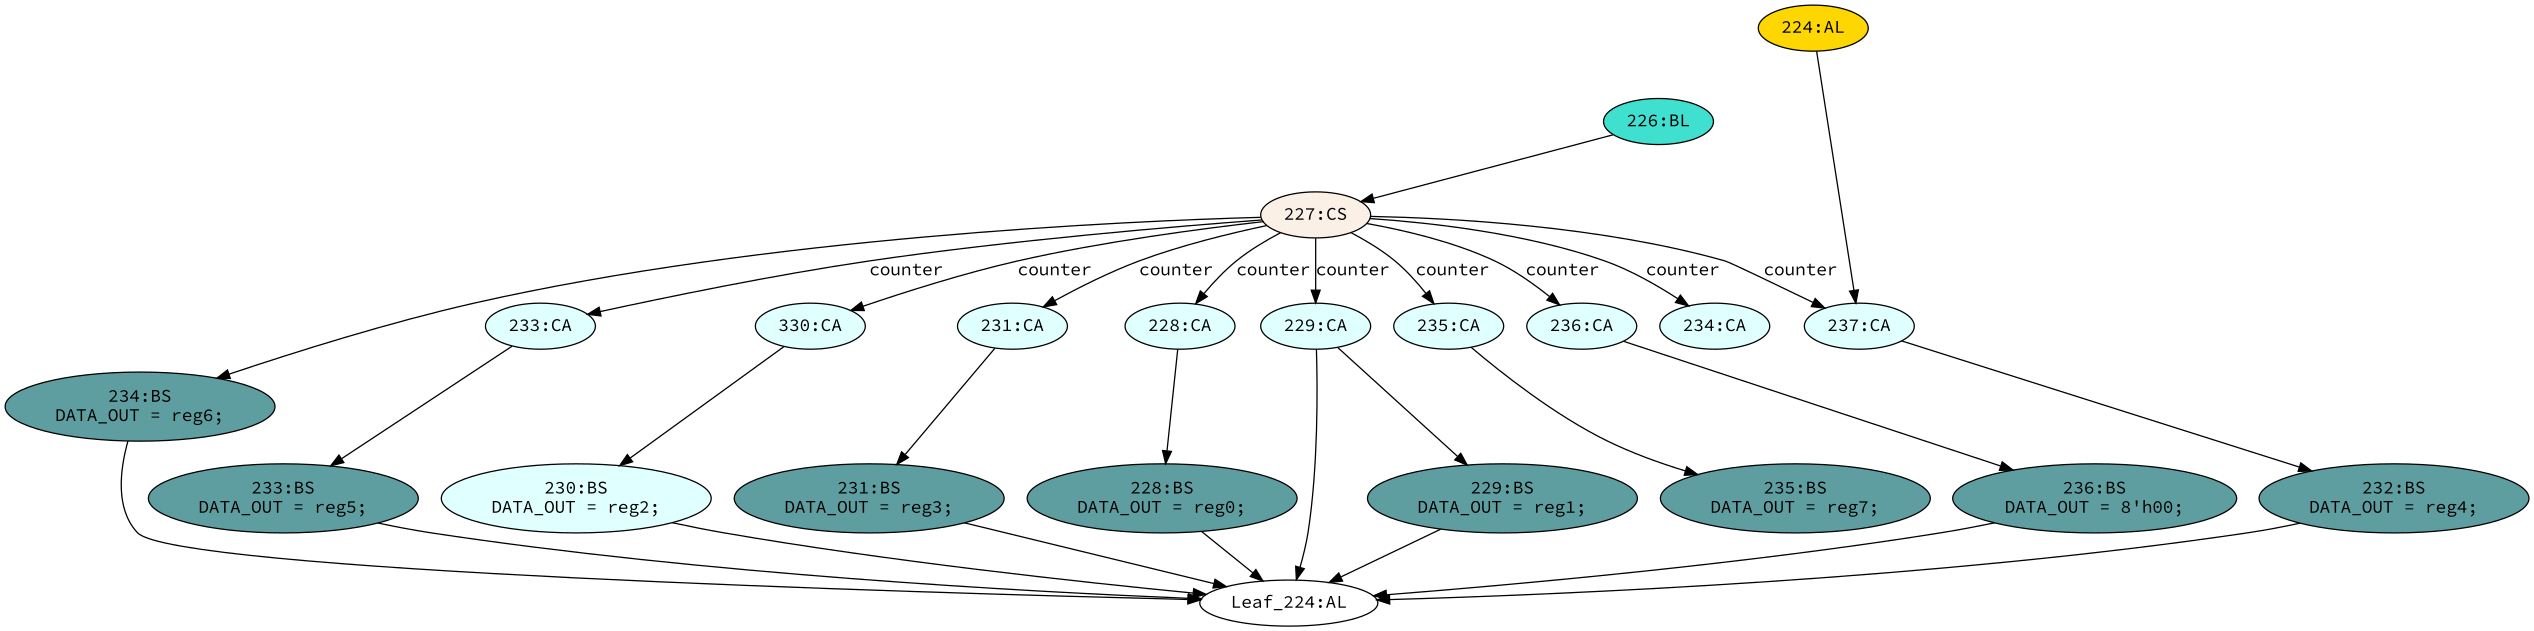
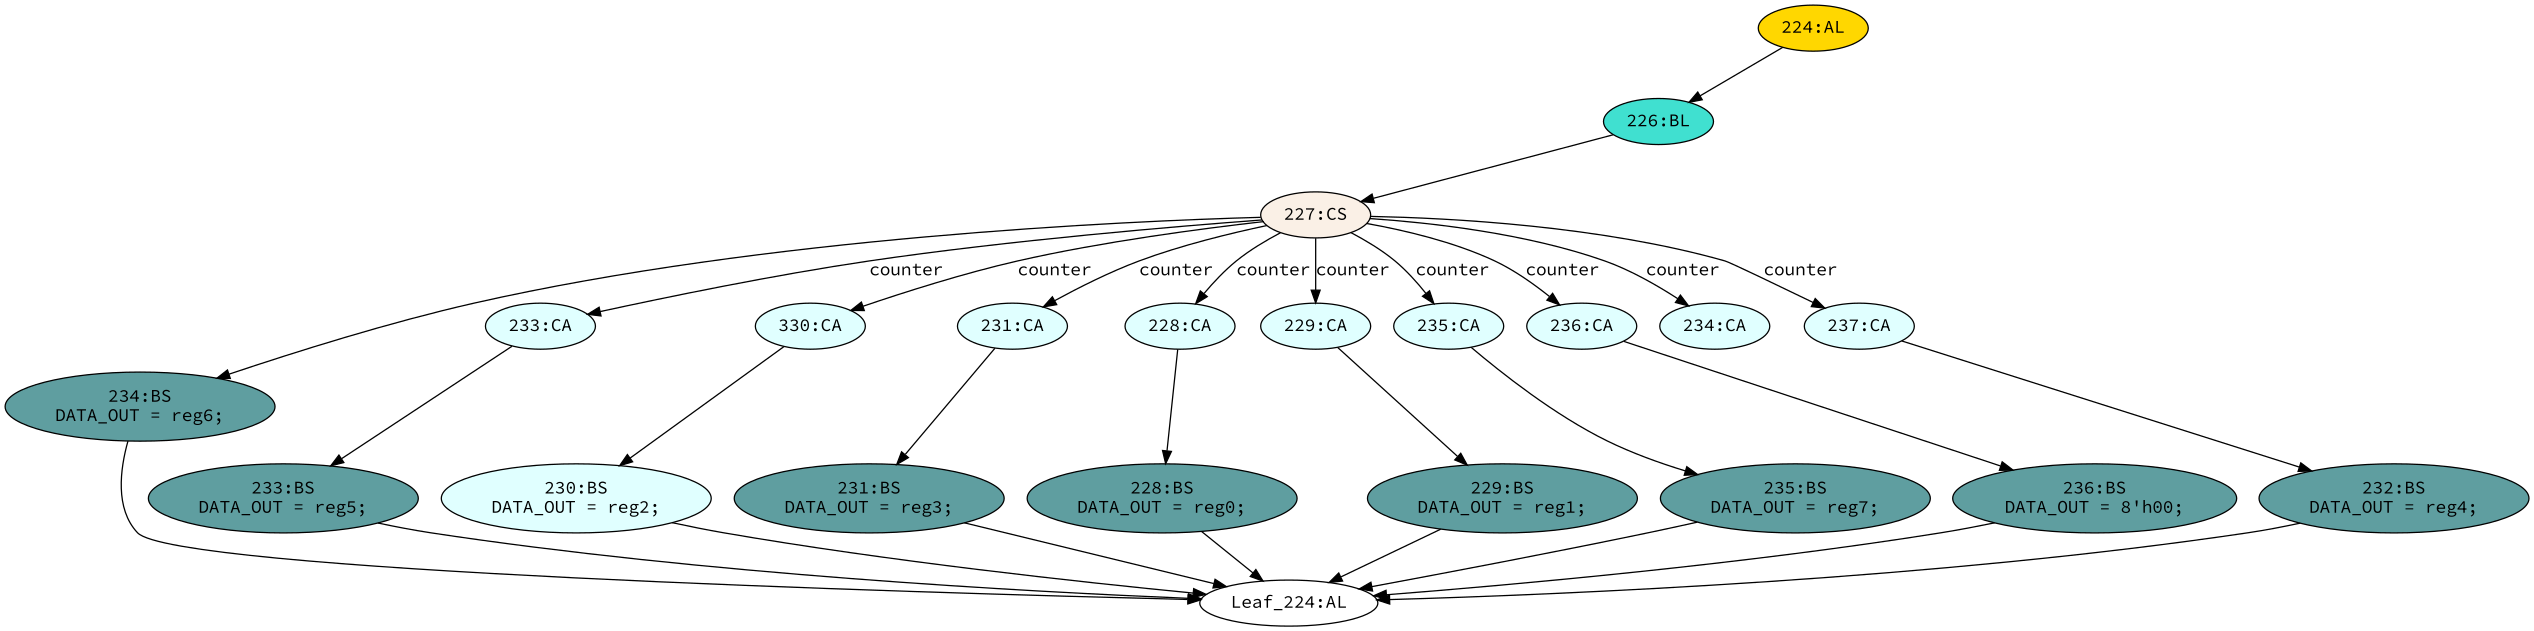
edge "224:AL" -> "237:CA": now "224:AL" -> "226:BL"
edge "229:CA" -> "Leaf_224:AL": now "235:BS DATA_OUT = reg7;" -> "Leaf_224:AL"
